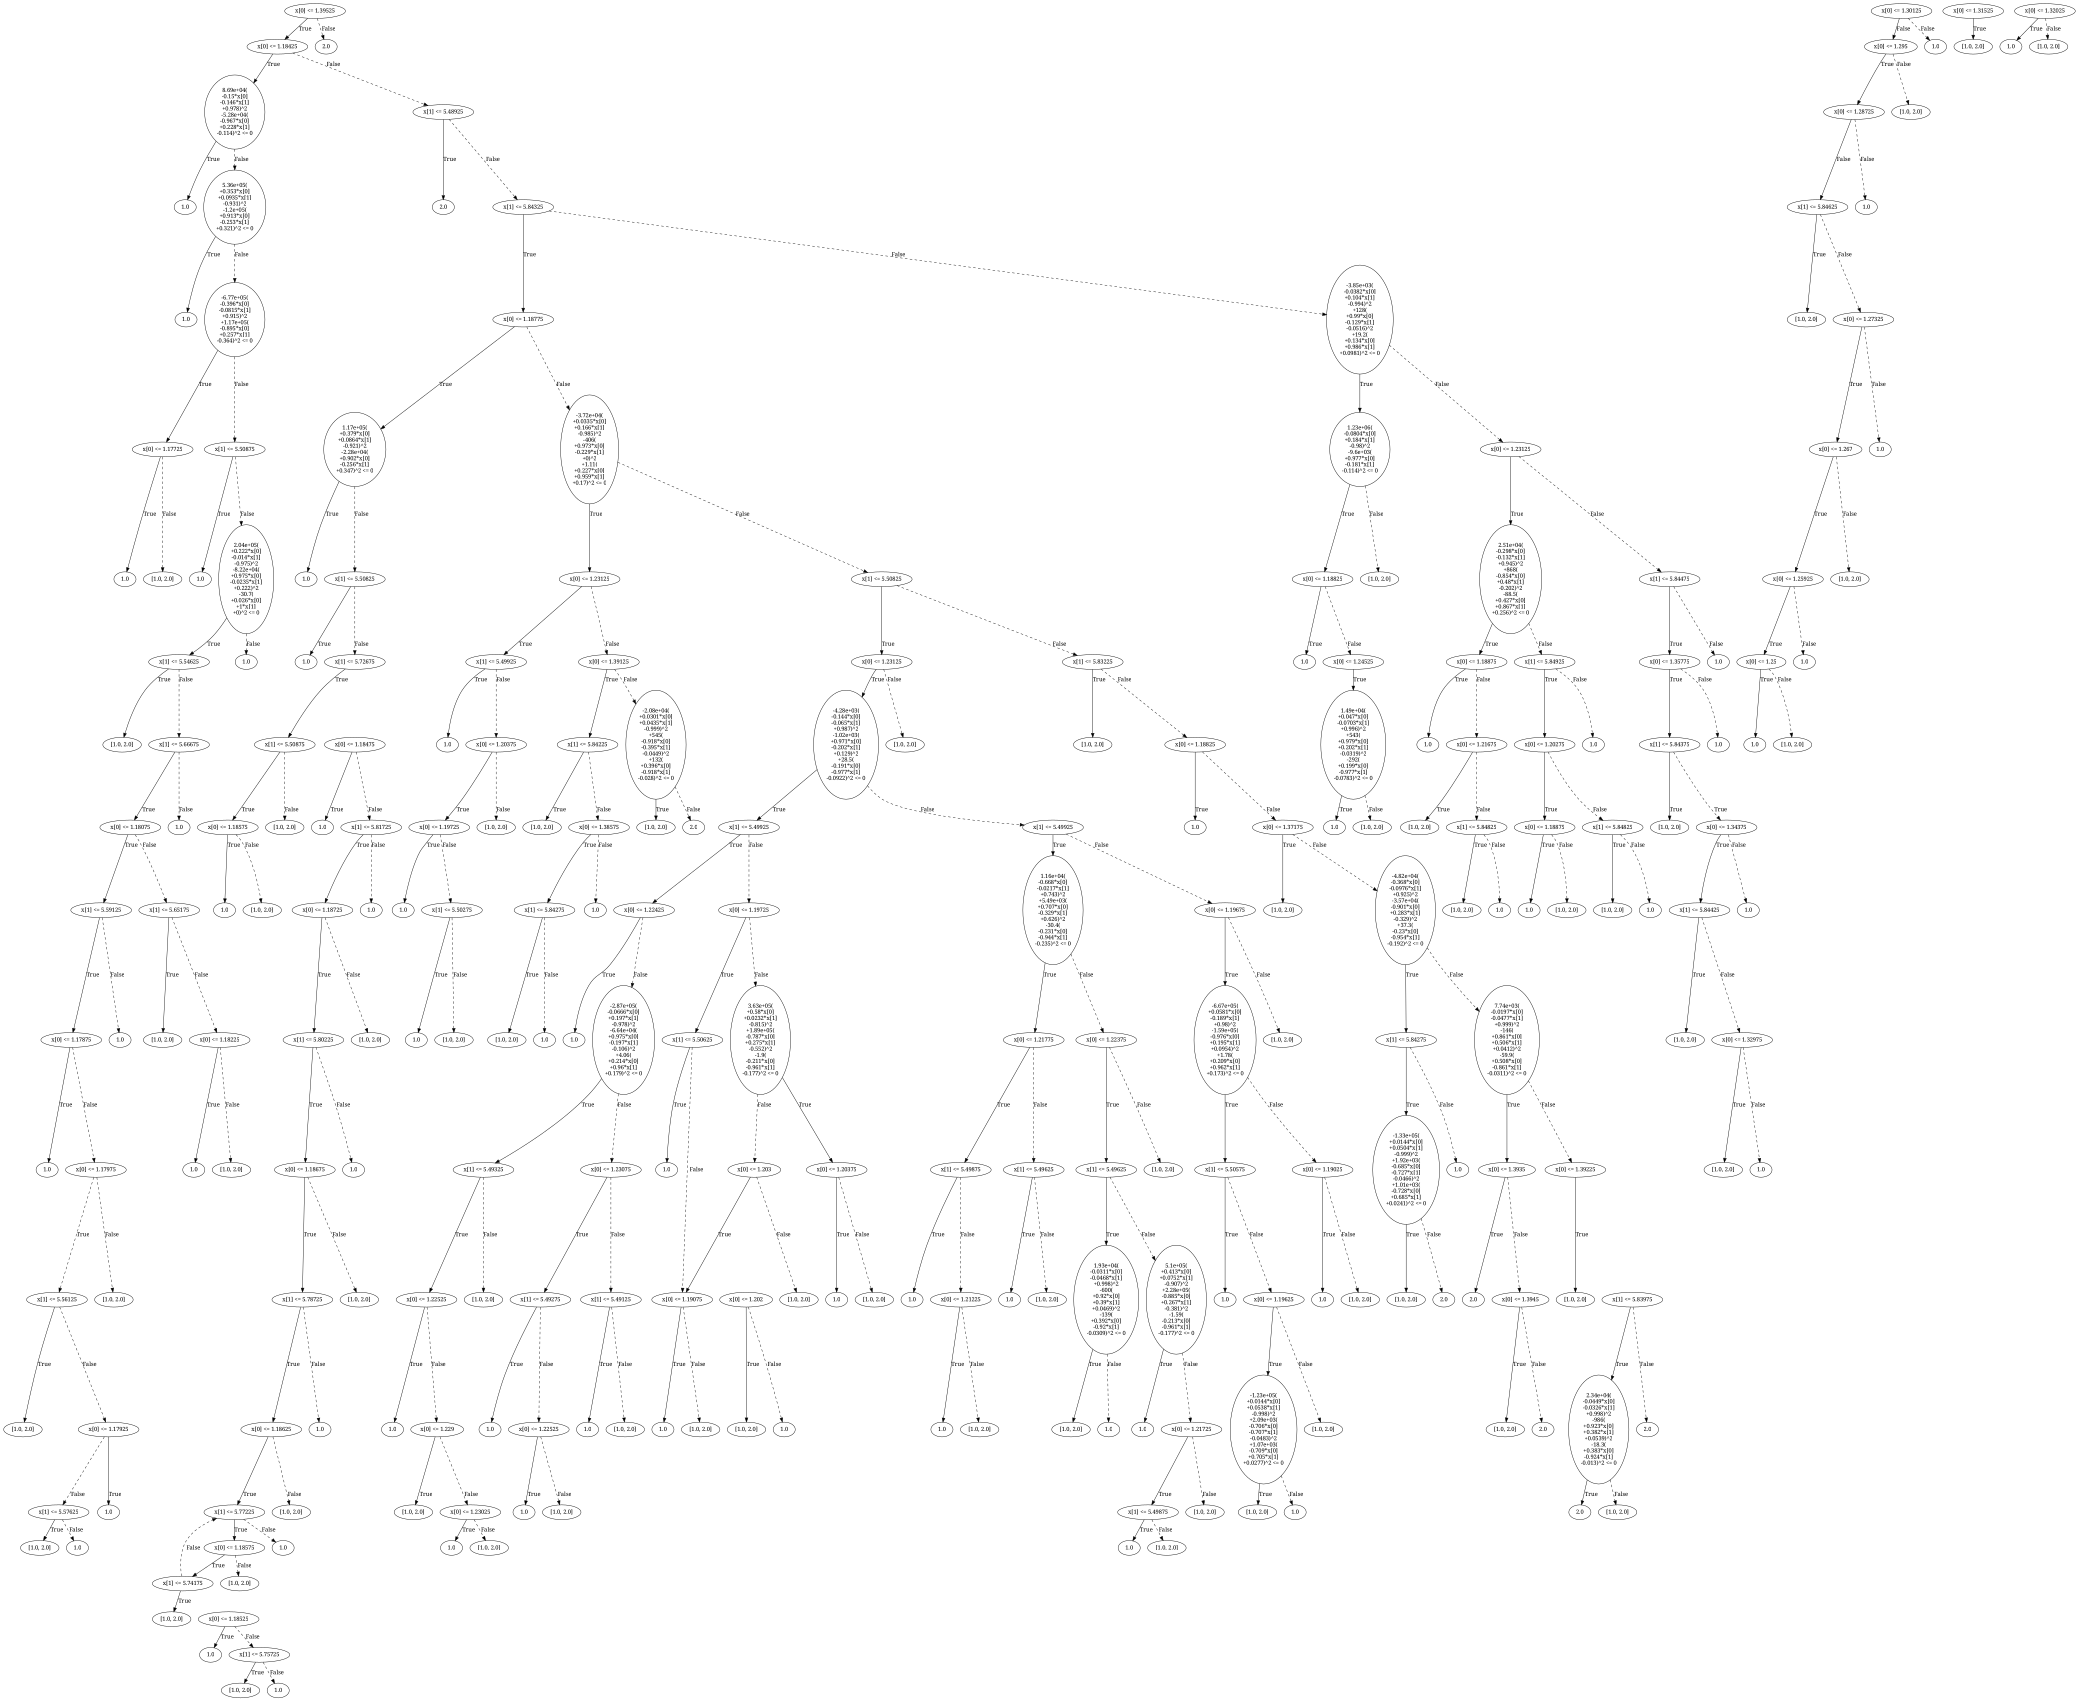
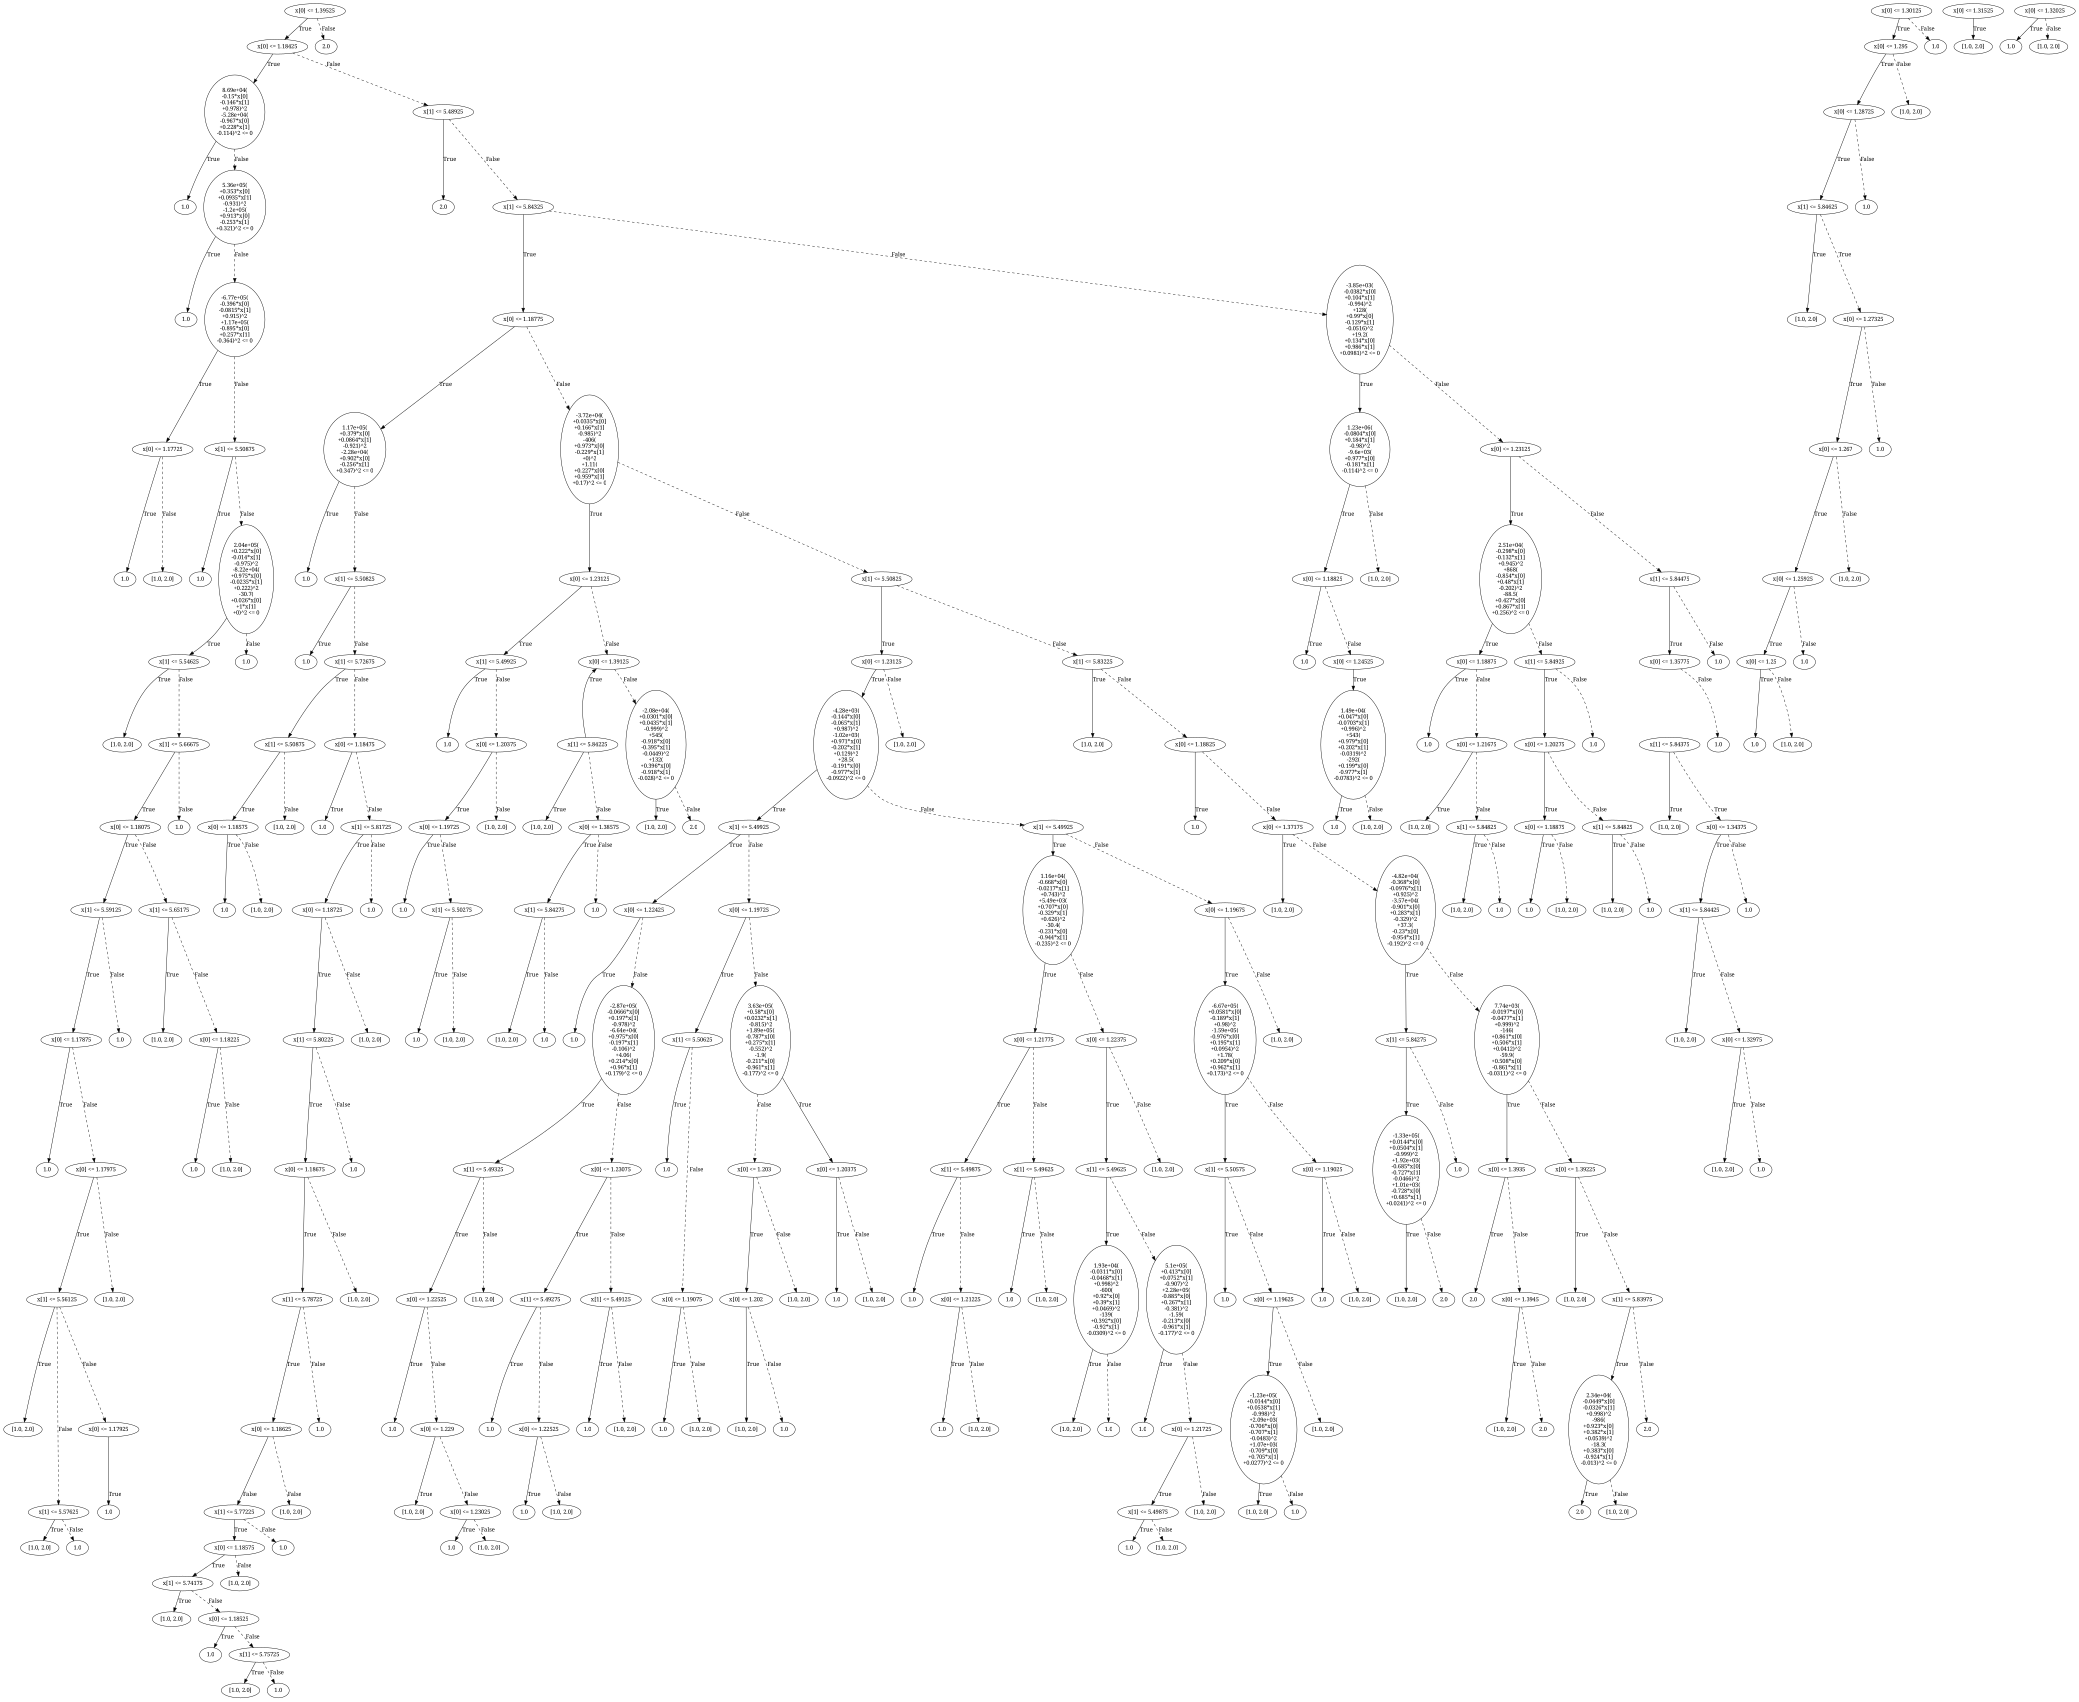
edge "x[0] <= 1.30125" -> "x[0] <= 1.295": label "False" -> "True"
edge "x[0] <= 1.28725" -> "x[1] <= 5.84625": label "False" -> "True"
edge "x[1] <= 5.84625" -> "x[0] <= 1.27325": label "False" -> "True"
edge "x[1] <= 5.72675" -> "x[0] <= 1.18475": added, label "False"
edge "x[0] <= 1.39125" -> "x[1] <= 5.84225": reversed
edge "x[0] <= 1.35775" -> "x[1] <= 5.84375": removed, label "True"
edge "x[0] <= 1.17975" -> "x[1] <= 5.56125": style dashed -> solid
edge "x[0] <= 1.203" -> "x[0] <= 1.19075": now "x[0] <= 1.203" -> "x[0] <= 1.202"
edge "x[0] <= 1.39225" -> "x[1] <= 5.83975": added, label "False"
edge "x[0] <= 1.17925" -> "x[1] <= 5.57625": now "x[1] <= 5.56125" -> "x[1] <= 5.57625"
edge "x[0] <= 1.18625" -> "x[1] <= 5.77225": label "True" -> "False"
edge "x[1] <= 5.74175" -> "x[1] <= 5.77225": now "x[1] <= 5.74175" -> "x[0] <= 1.18525"
